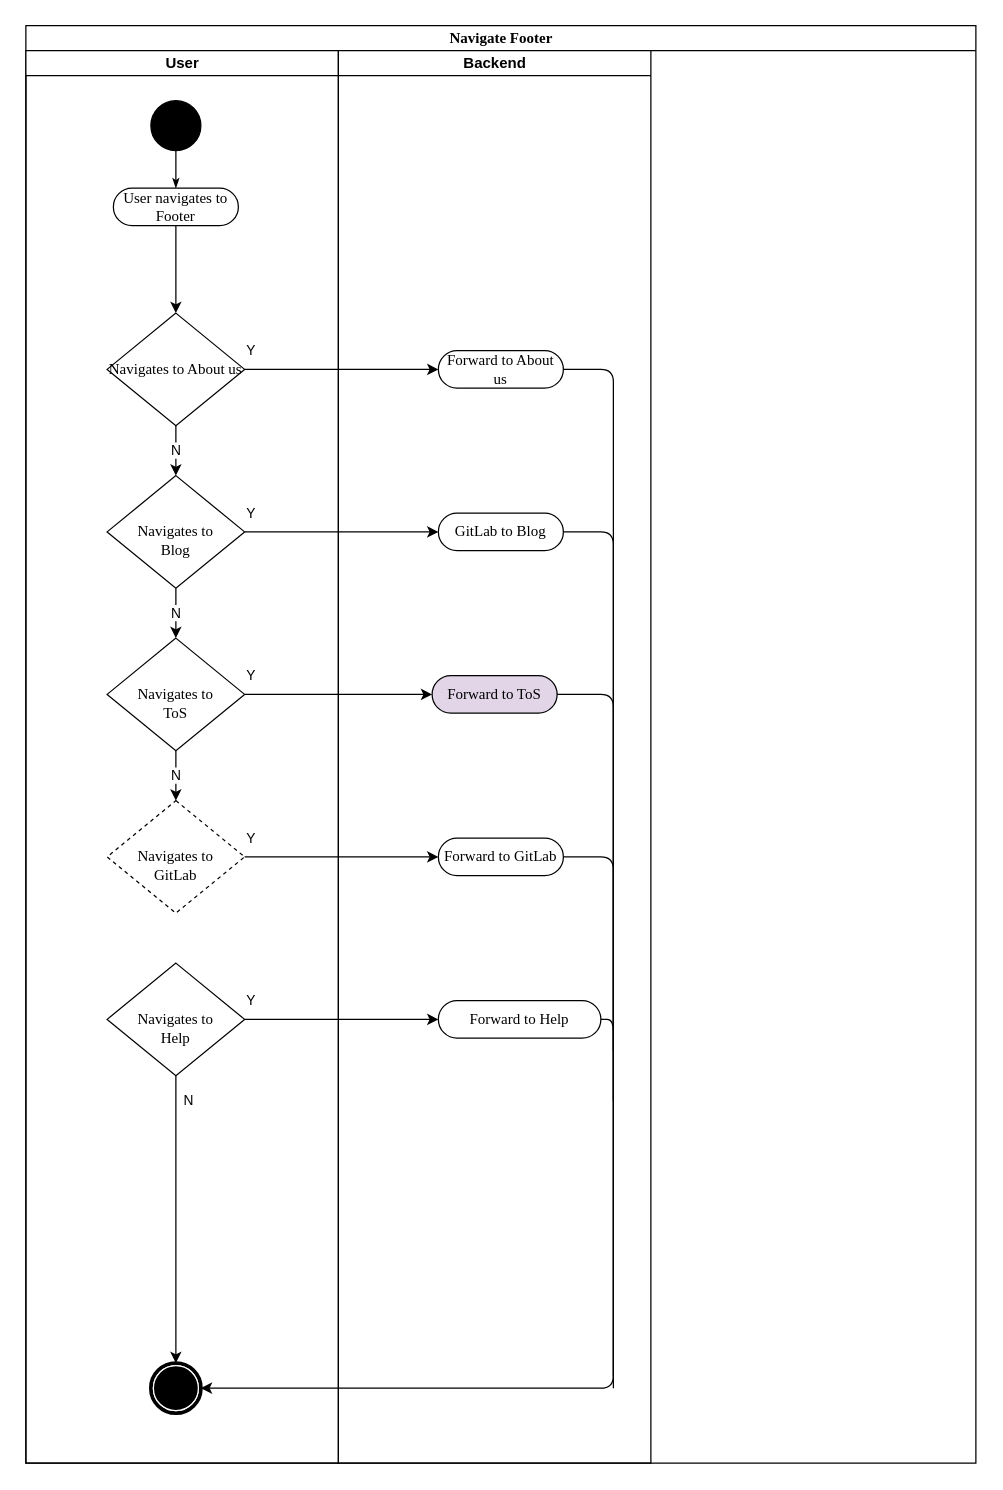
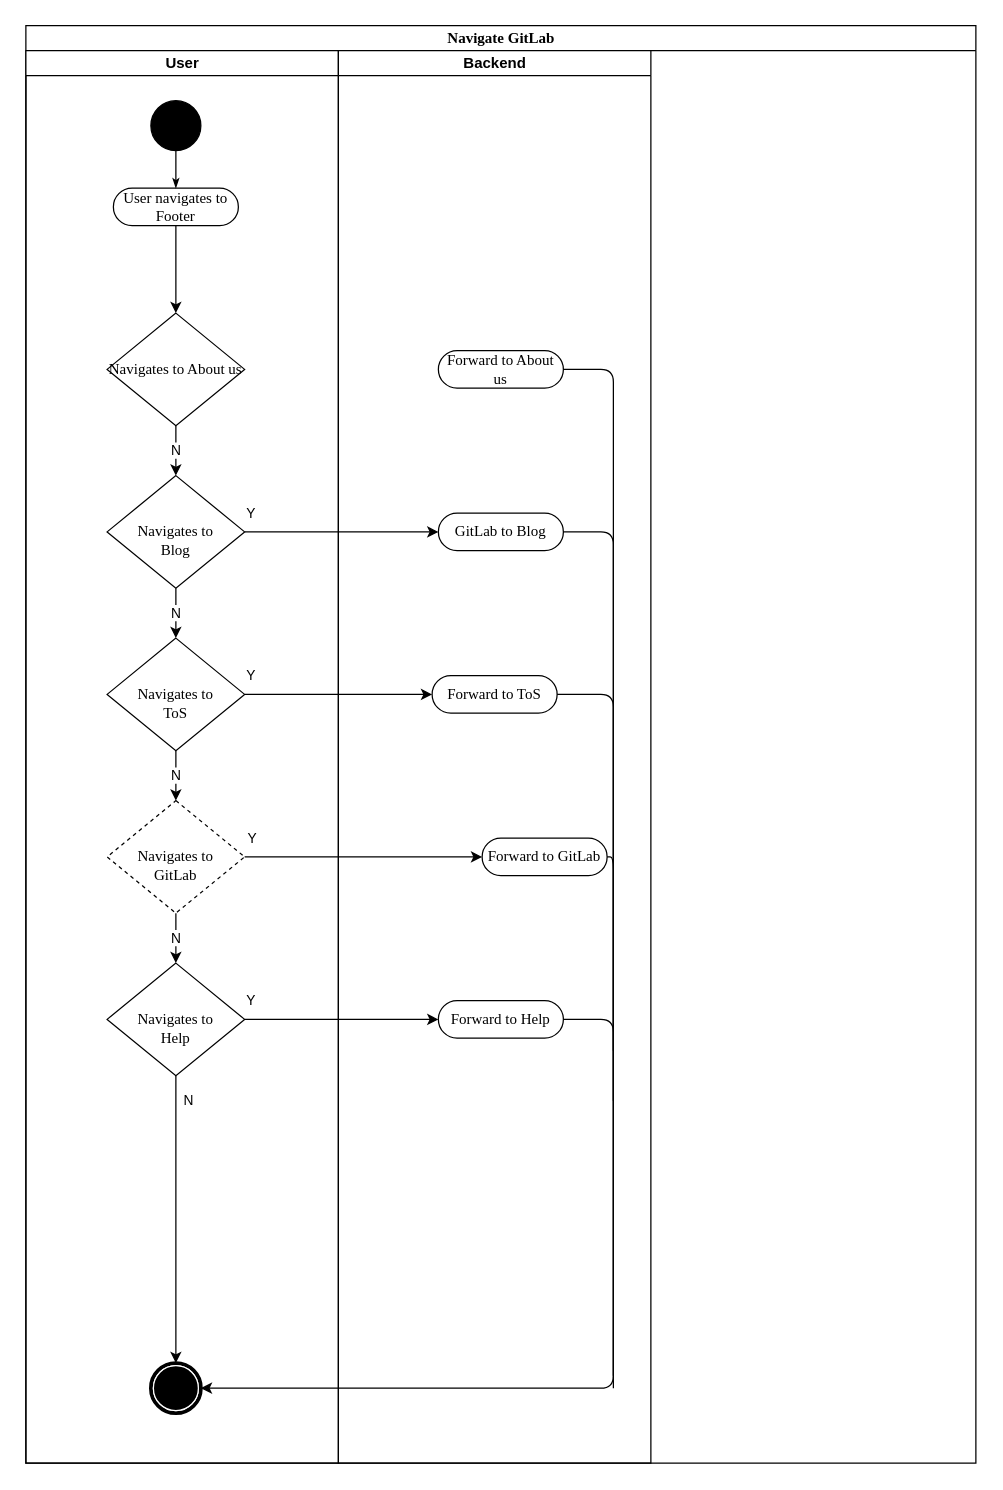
node "Navigate Footer": label "Navigate Footer" -> "Navigate GitLab"
edge "Navigates to About us" -> "Forward to About us": removed, label "Y"
node "Forward to ToS": fillcolor #e1d5e7 -> #ffffff
node "Forward to GitLab": moved (501, 857) -> (544, 857)
edge "Navigates to GitLab" -> "Navigates to Help": added, label "N"
node "Forward to Help": size 163x38 -> 125x38
